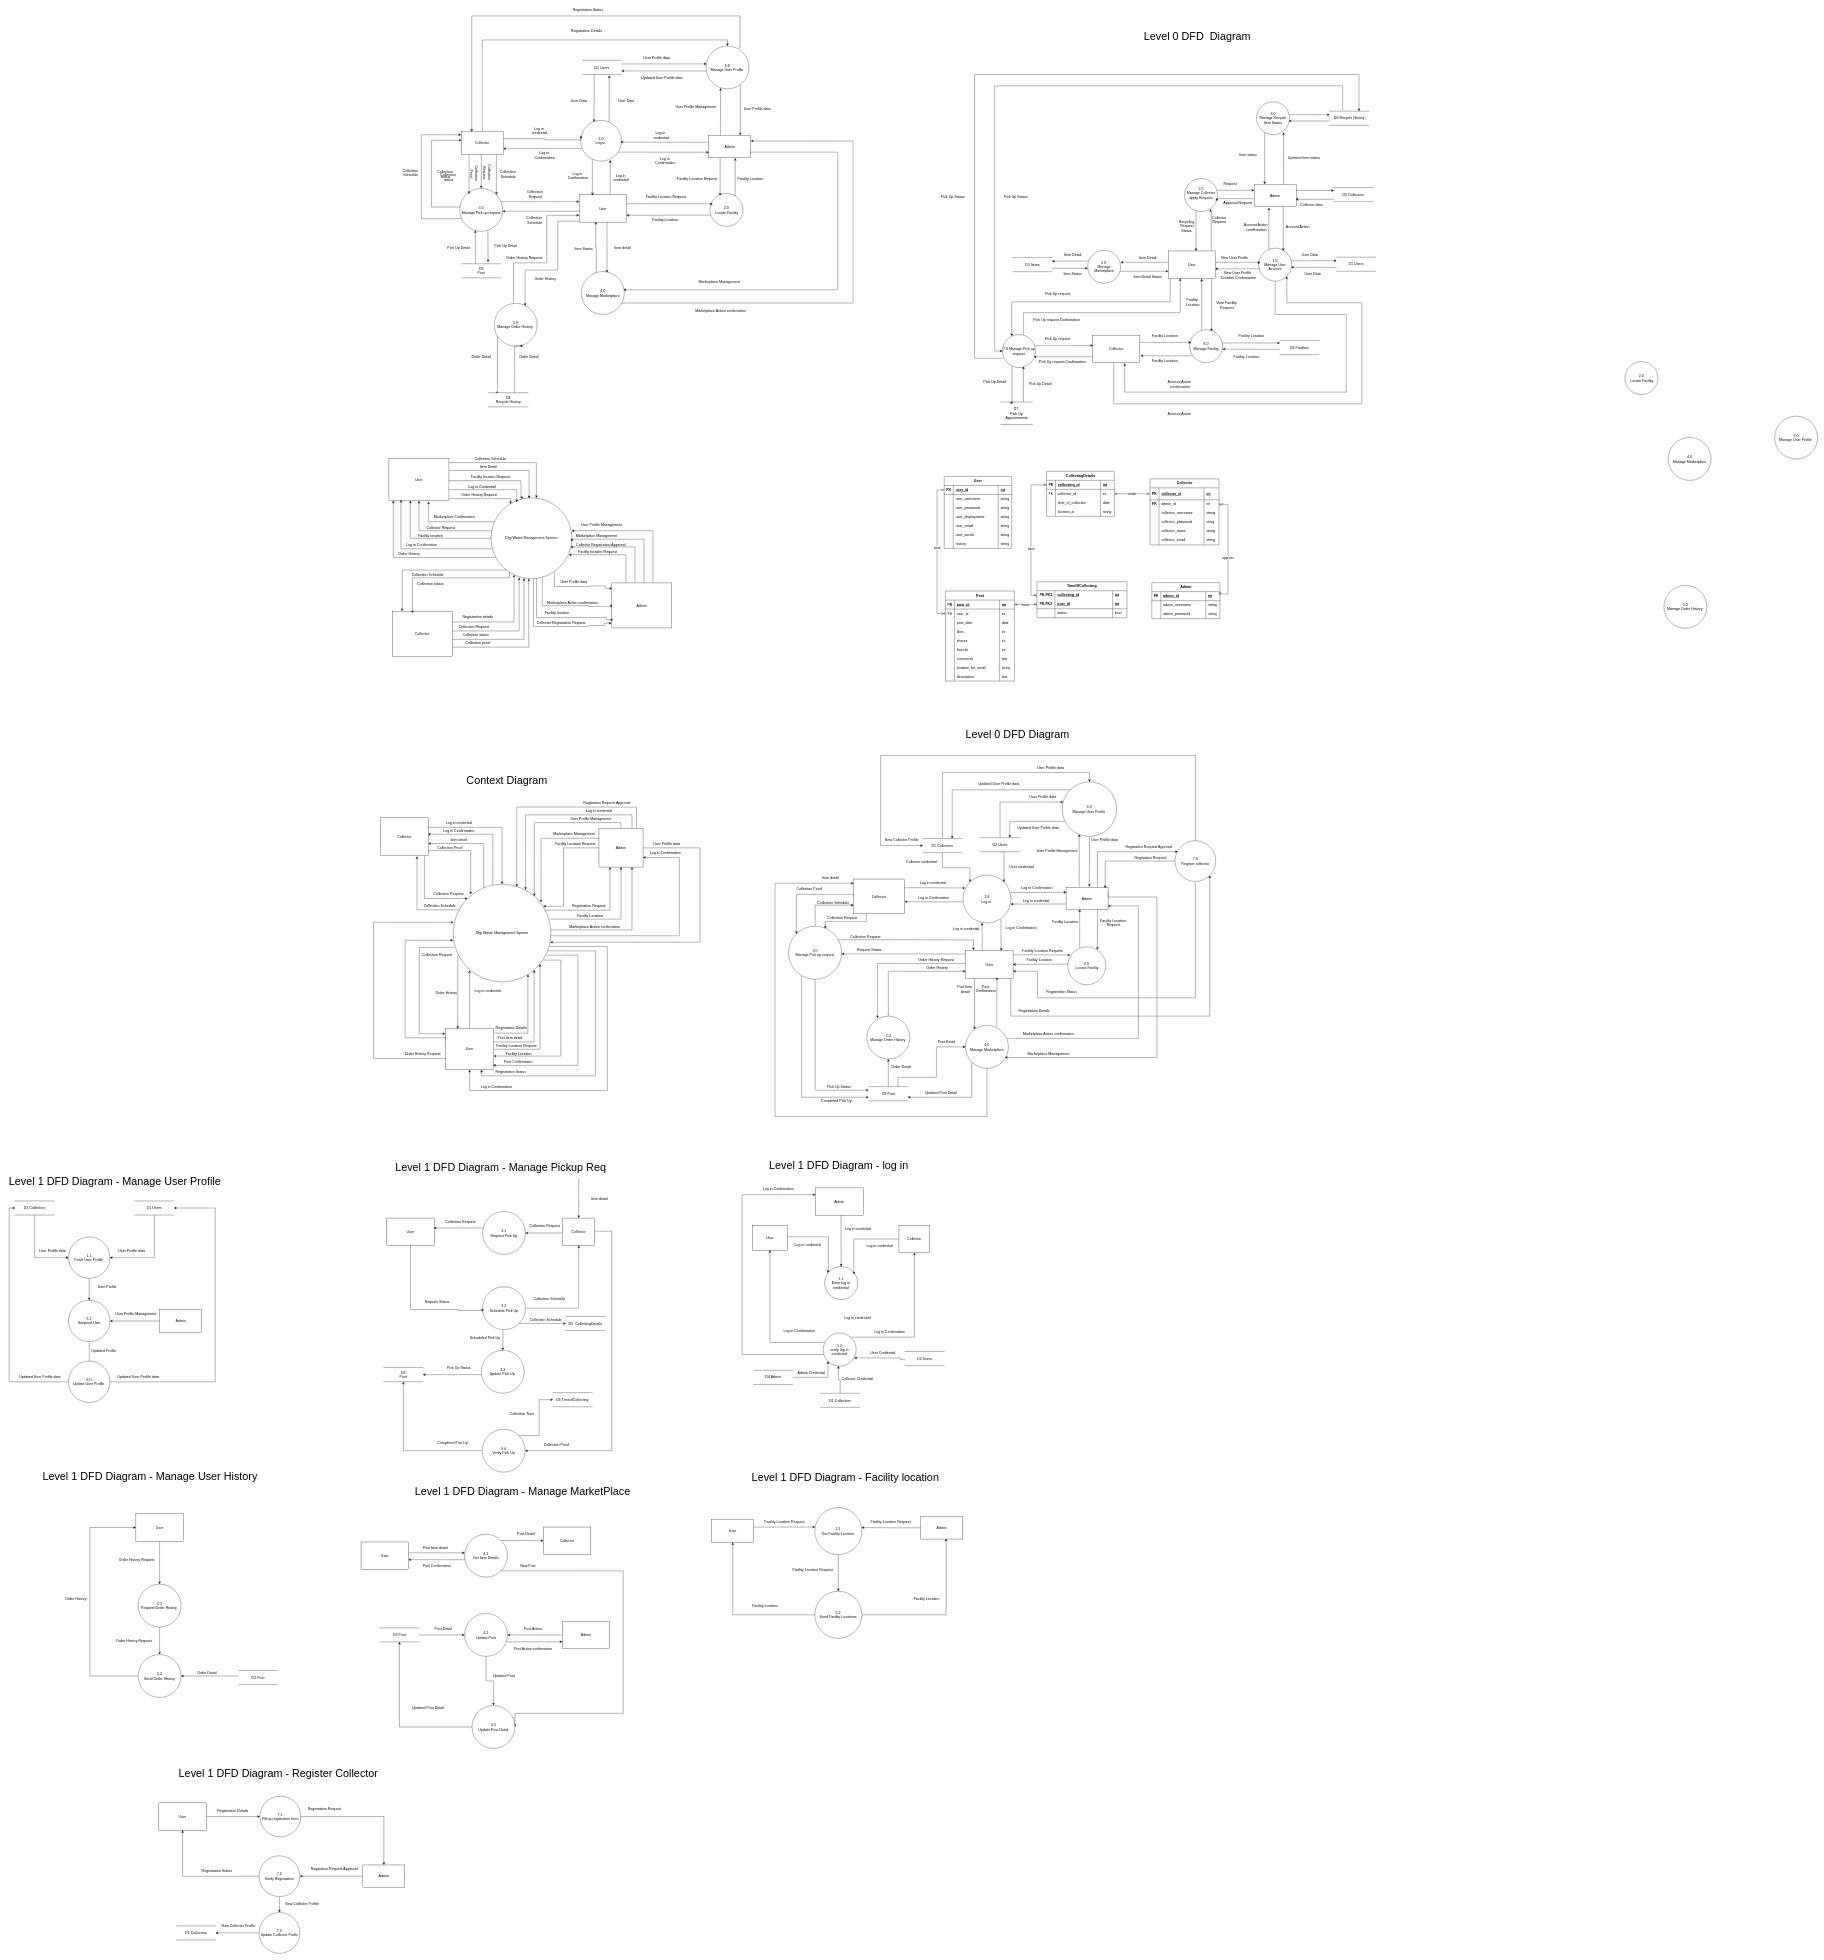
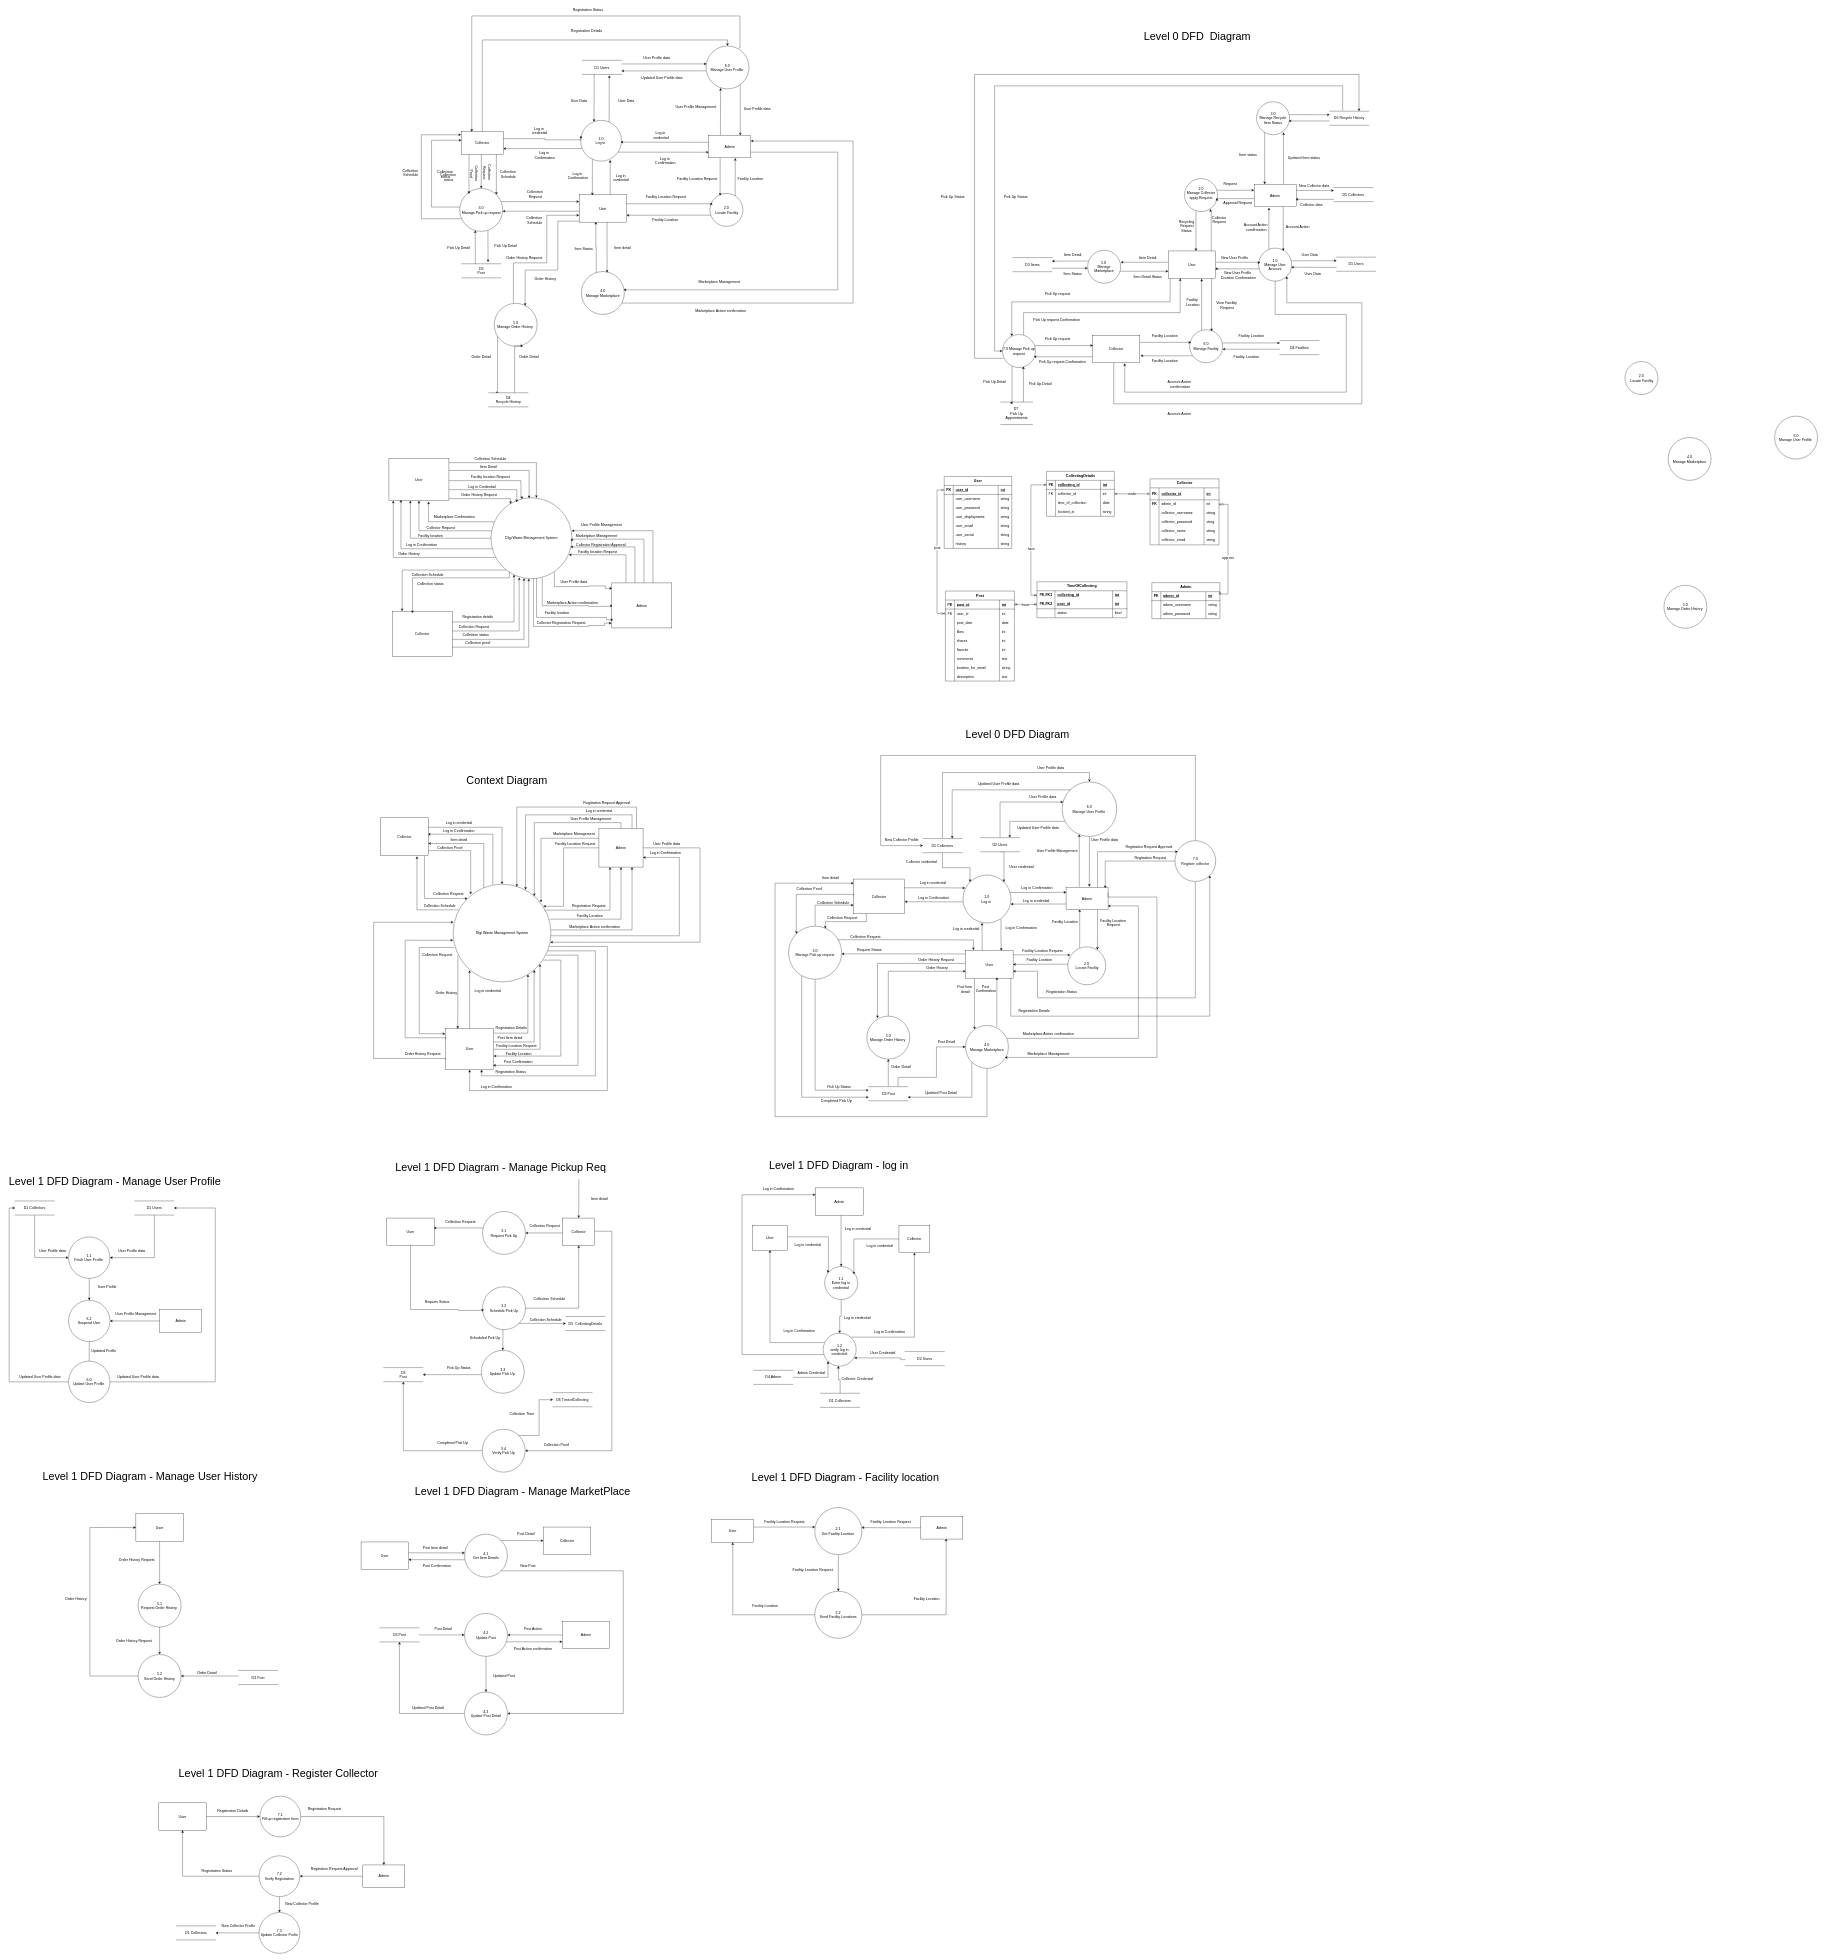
node "New Collector data": added
edge "1.1 Enter log in credential" -> "1.2 verify log in credential": added
node "4.3 Update Post Detail": moved (494, 1727) -> (486, 1713)
